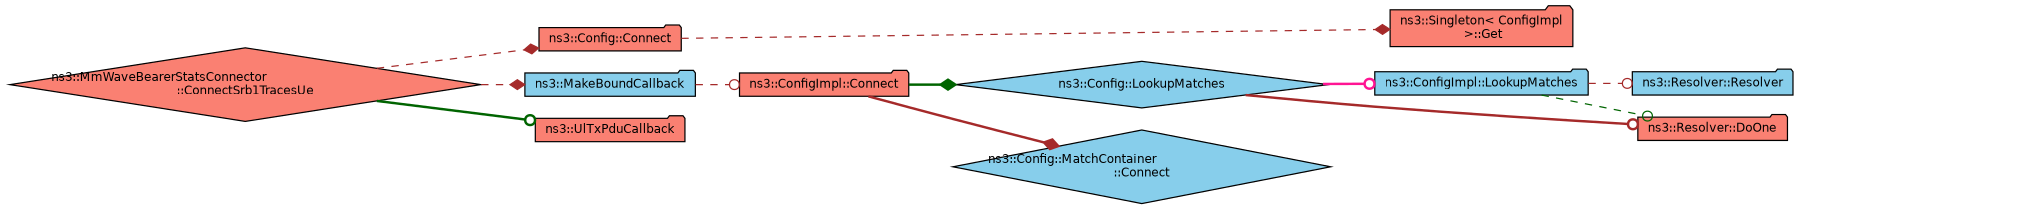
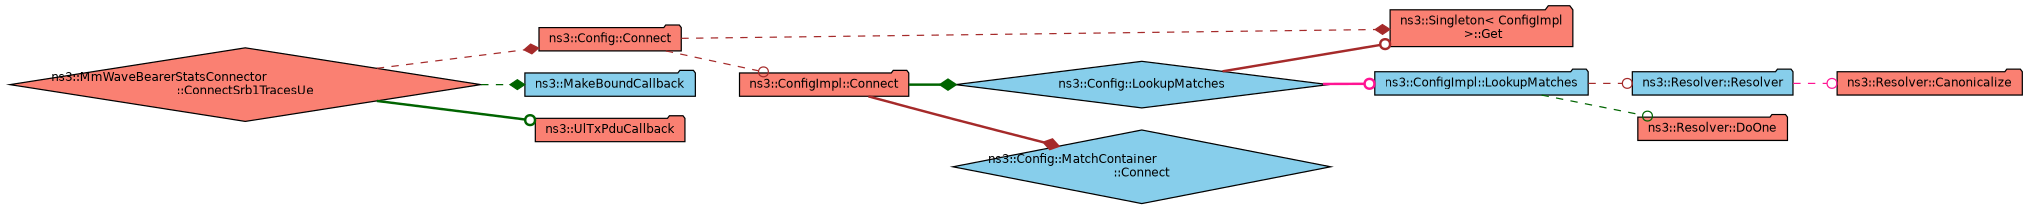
node "ns3::Resolver::Canonicalize": added
edge "ns3::MmWaveBearerStatsConnector ::ConnectSrb1TracesUe" -> "ns3::MakeBoundCallback": color brown -> darkgreen
edge "ns3::MakeBoundCallback" -> "ns3::ConfigImpl::Connect": now "ns3::Config::Connect" -> "ns3::ConfigImpl::Connect"
edge "ns3::Config::LookupMatches" -> "ns3::Resolver::DoOne": now "ns3::Config::LookupMatches" -> "ns3::Singleton< ConfigImpl >::Get"
